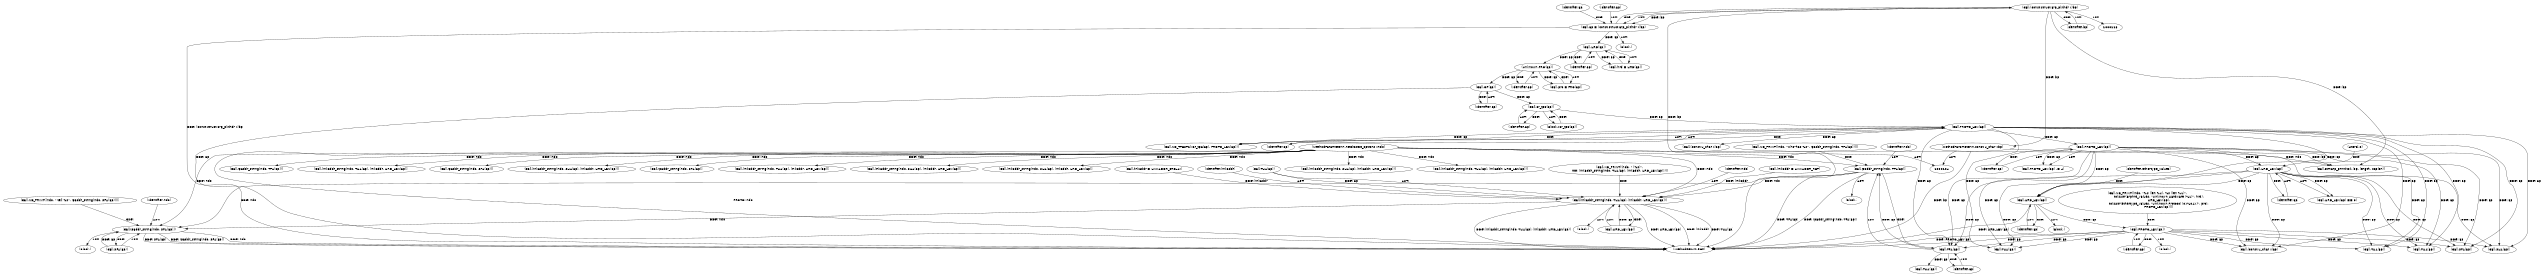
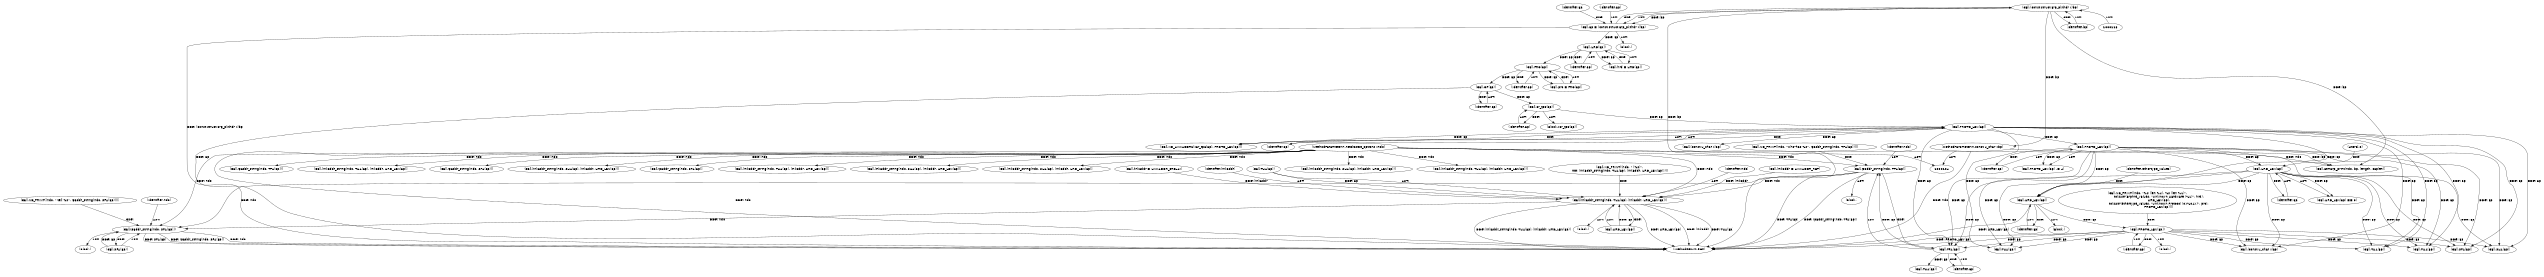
edge "(Call,(const struct arp_pkthdr *)bp)" -> "1000118": reversed
node "(Unknown,PRO(ap))": label "(Unknown,PRO(ap))" -> "(Call,PRO(ap))"
edge "(Block,*ar_tpa(ap))" -> "(Call,ar_tpa(ap))": removed, label "CFG:"
node "(Call,ND_TTEST2(*ar_tpa(ap), PROTO_LEN(ap)))": label "(Call,ND_TTEST2(*ar_tpa(ap), PROTO_LEN(ap)))" -> "(Call,ND_LINKADDR2(*ar_tpa(ap), PROTO_LEN(ap)))"
node "(Call,atmarp_print(tok, bp, length, caplen))": label "(Call,atmarp_print(tok, bp, length, caplen))" -> "(Call,atmarp_print(ndo, bp, length, caplen))"
edge "(MethodParameterIn,netdissect_options *ndo)" -> "(MethodReturn,RET)": label "PROTO: ndo" -> "DDG: ndo"
edge "(MethodParameterIn,const u_char *bp)" -> "(MethodReturn,RET)": label "DDG: bp" -> "DDG: ndo"
